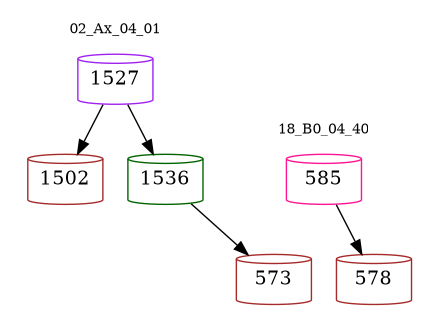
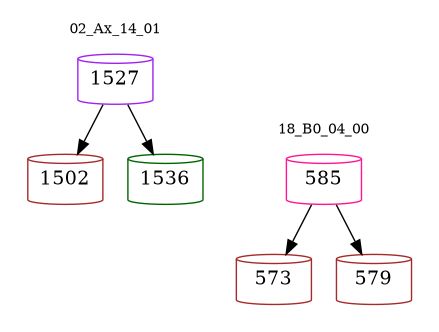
cluster "02_Ax_04_01": label "02_Ax_04_01" -> "02_Ax_14_01"
cluster "18_B0_04_40": label "18_B0_04_40" -> "18_B0_04_00"
edge "1536" -> "573": now "585" -> "573"
node "578": label "578" -> "579"
